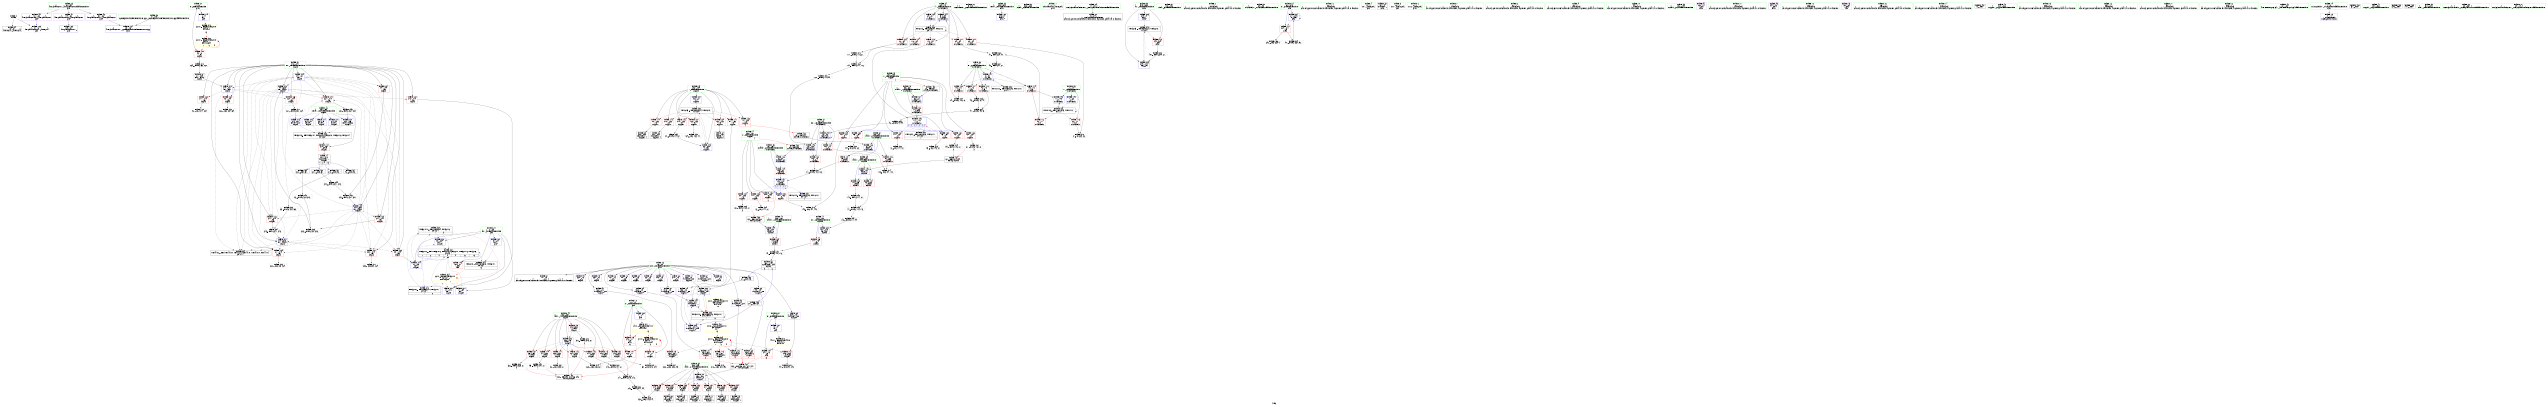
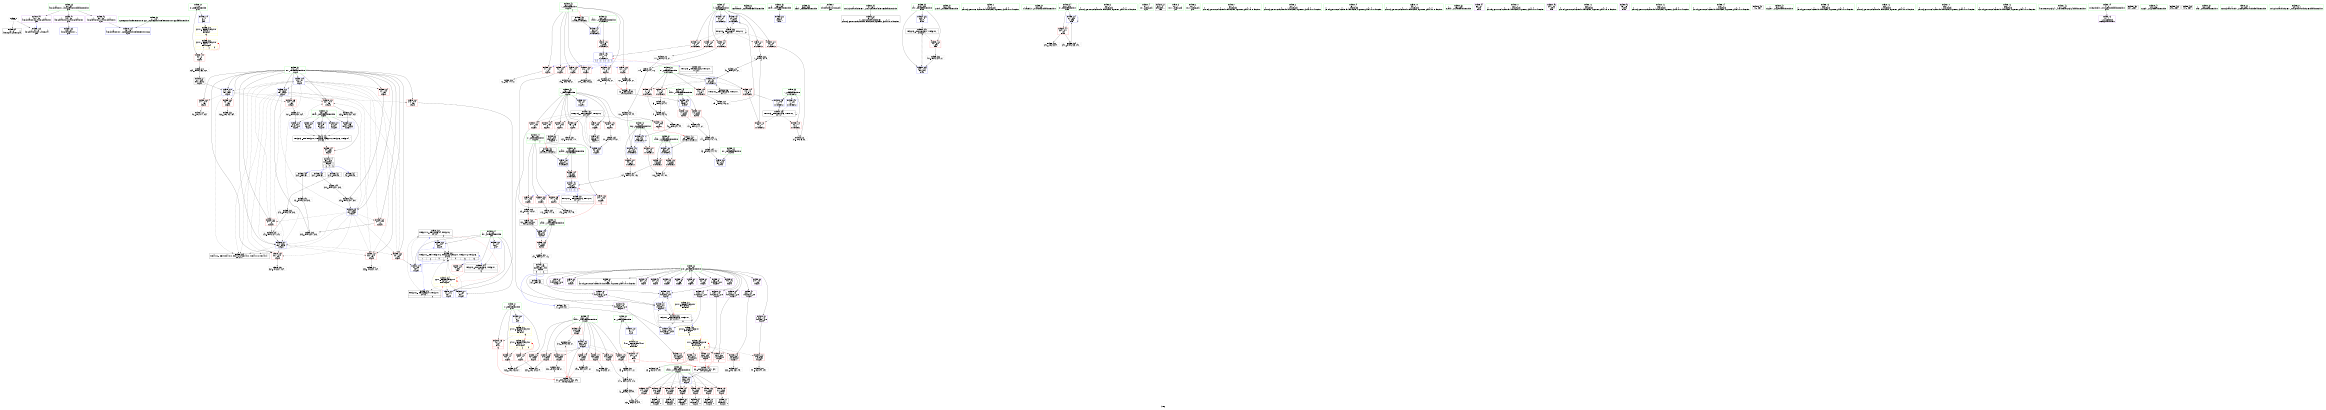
node "NodeID: 65": removed
node "NodeID: 126": removed
